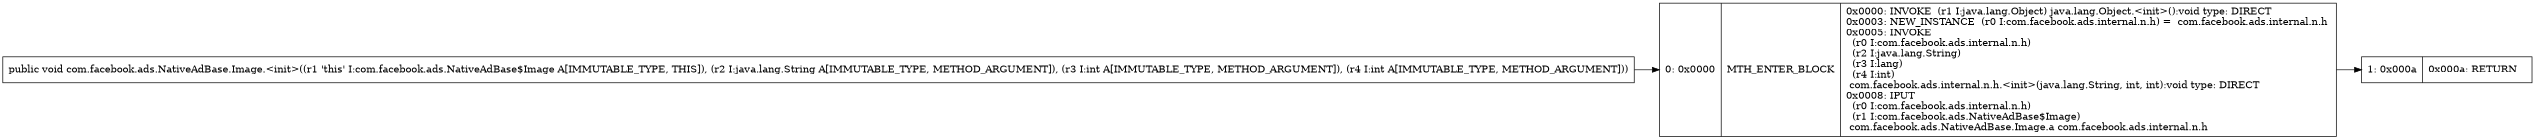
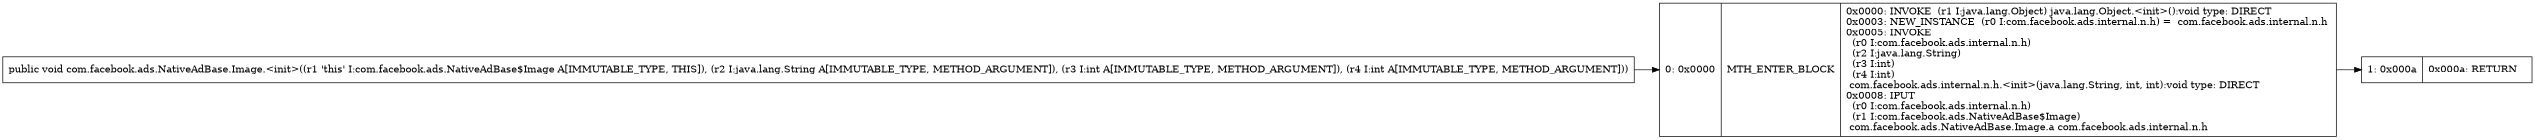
node "0: 0x0000": text "(r3 I:lang)" -> "(r3 I:int)"
